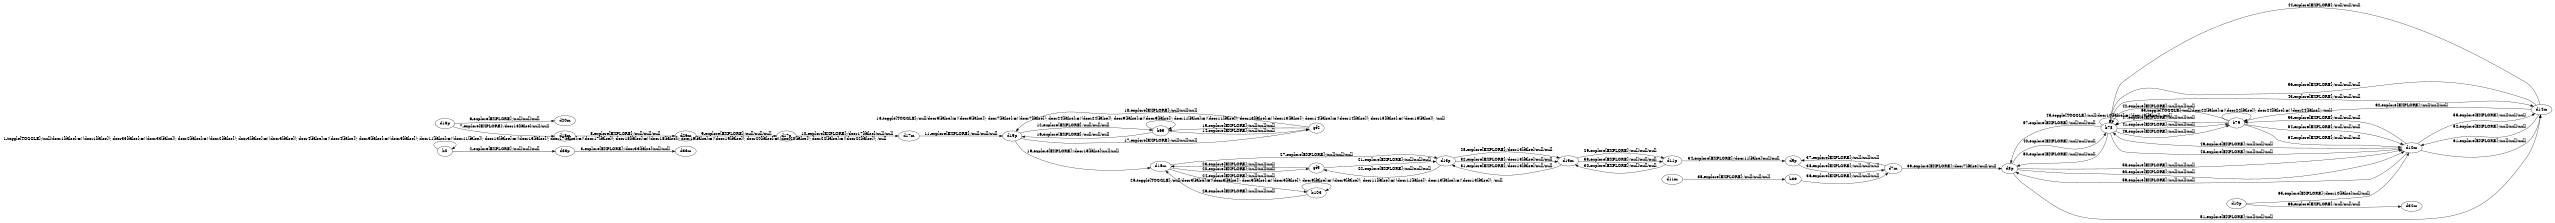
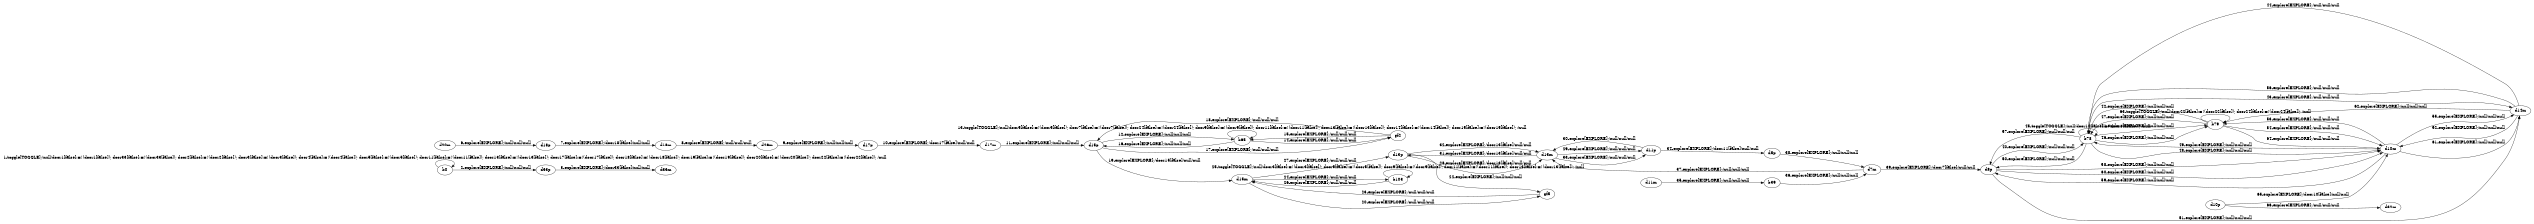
edge "d18p" -> "d20m": reversed
edge "d7m" -> "d5p": now "d7m" -> "d13m"
edge "gf5" -> "d13p": removed, label "21-explore[EXPLORE];/null/null/null"
